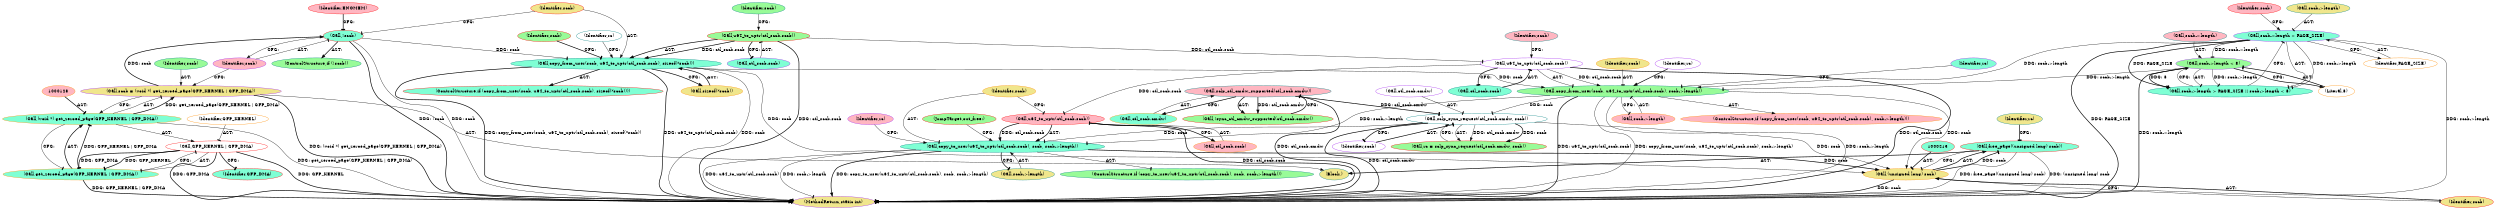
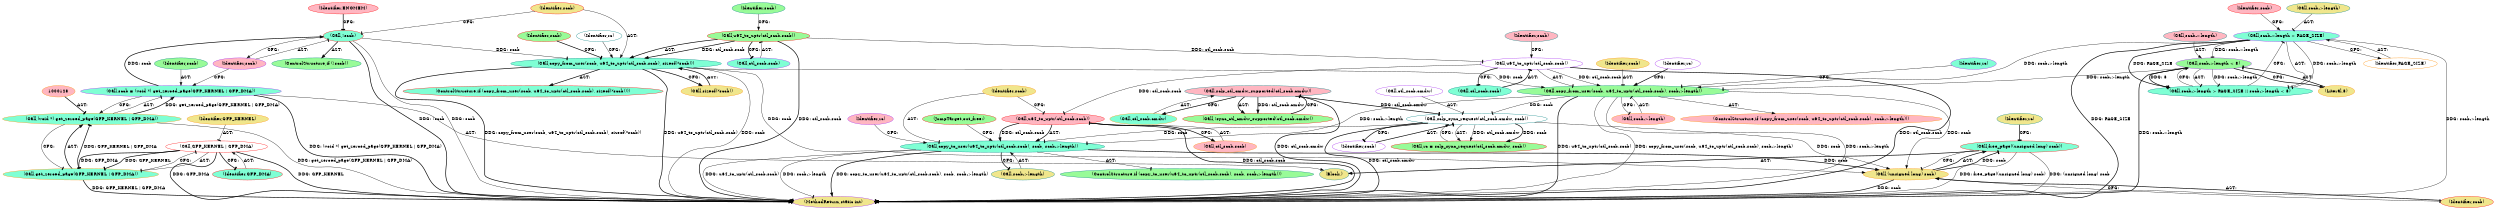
node "(Call,sccb = (void *) get_zeroed_page(GFP_KERNEL | GFP_DMA))": fillcolor khaki -> aquamarine
node "(Literal,8)": fillcolor white -> khaki
node "(Identifier,GFP_KERNEL)": fillcolor white -> khaki
edge "(Call,(void *) get_zeroed_page(GFP_KERNEL | GFP_DMA))" -> "(Call,GFP_KERNEL | GFP_DMA)": now "(Identifier,GFP_DMA)" -> "(Call,GFP_KERNEL | GFP_DMA)"
node "1000213": removed
